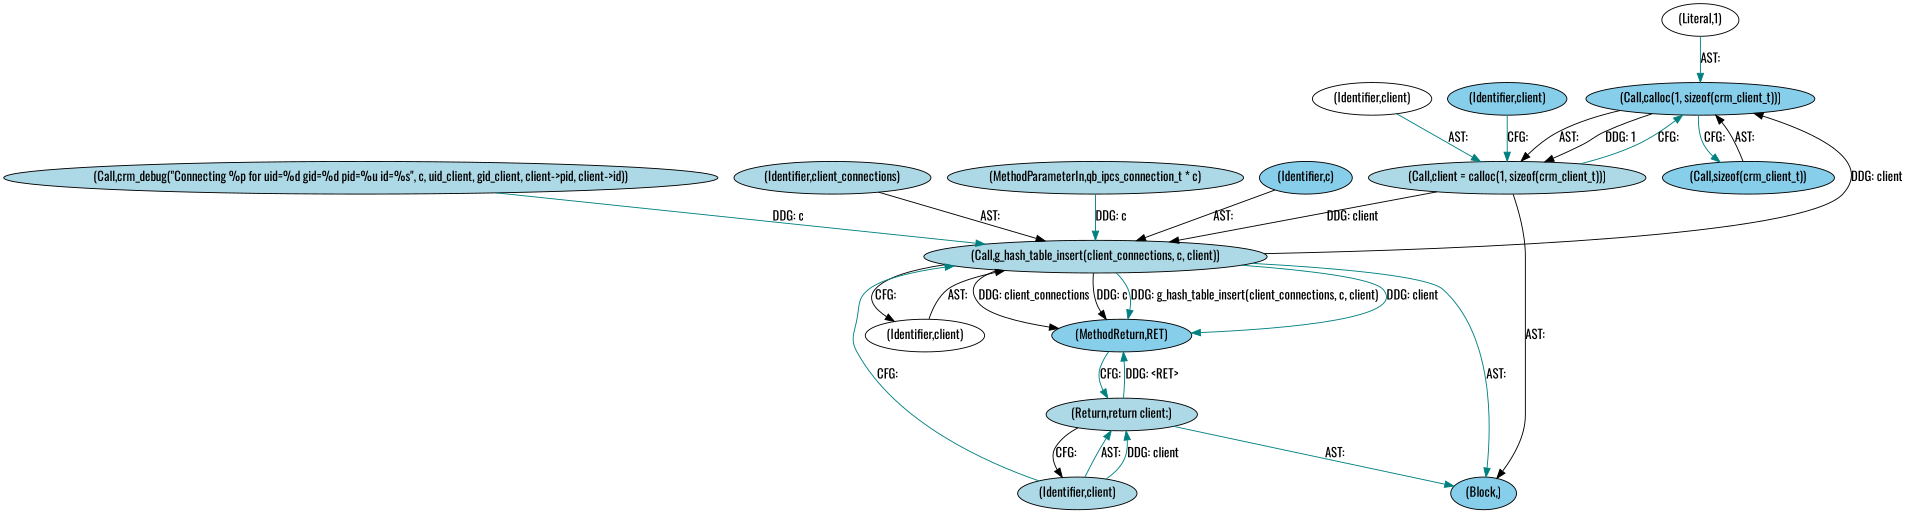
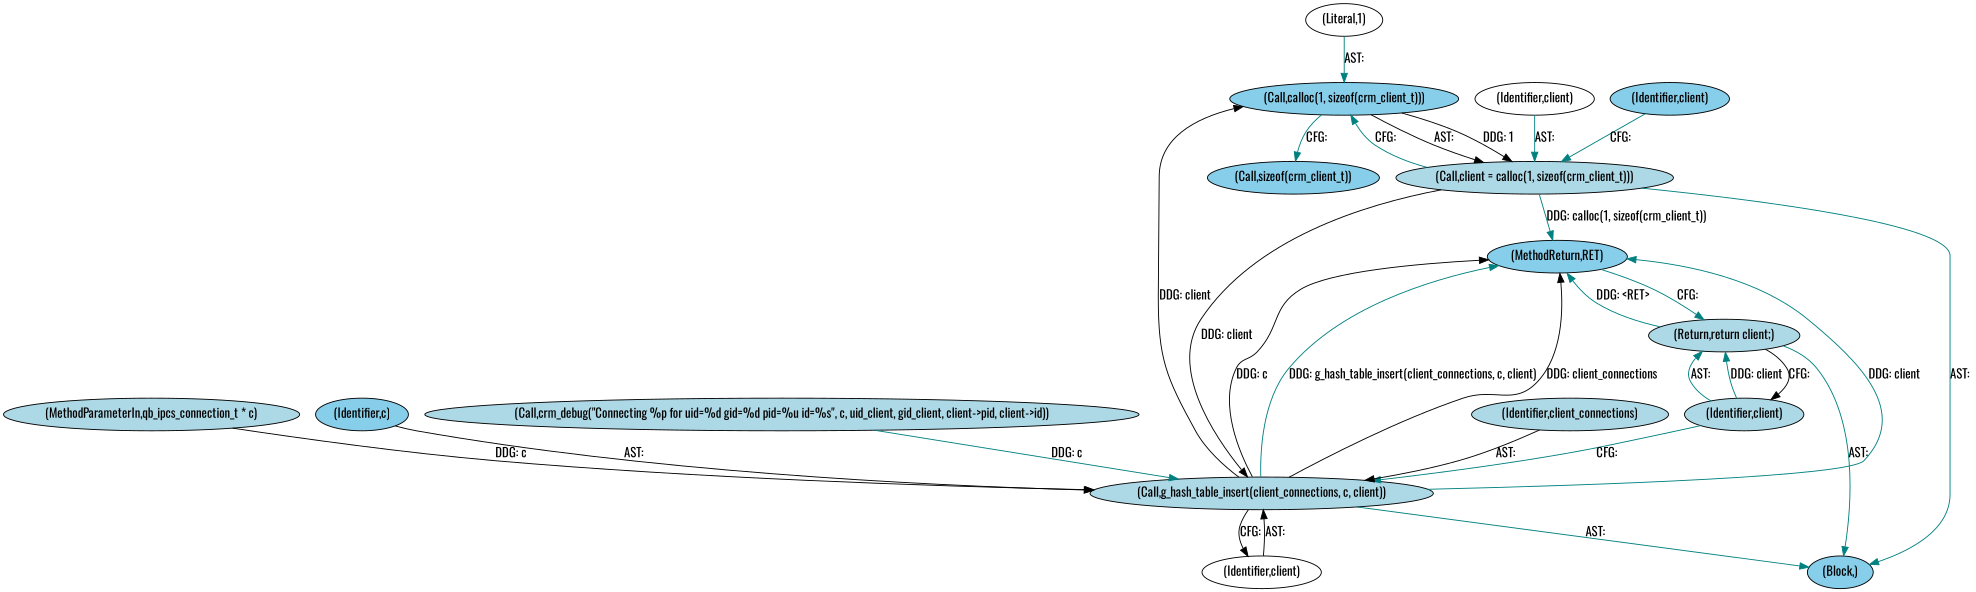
edge "(Call,sizeof(crm_client_t))" -> "(Call,calloc(1, sizeof(crm_client_t)))": removed, label "AST:"
edge "(MethodParameterIn,qb_ipcs_connection_t * c)" -> "(Call,g_hash_table_insert(client_connections, c, client))": color teal -> black
edge "(Call,client = calloc(1, sizeof(crm_client_t)))" -> "(MethodReturn,RET)": added, label "DDG: calloc(1, sizeof(crm_client_t))"
edge "(Call,client = calloc(1, sizeof(crm_client_t)))" -> "(Block,)": color black -> teal
